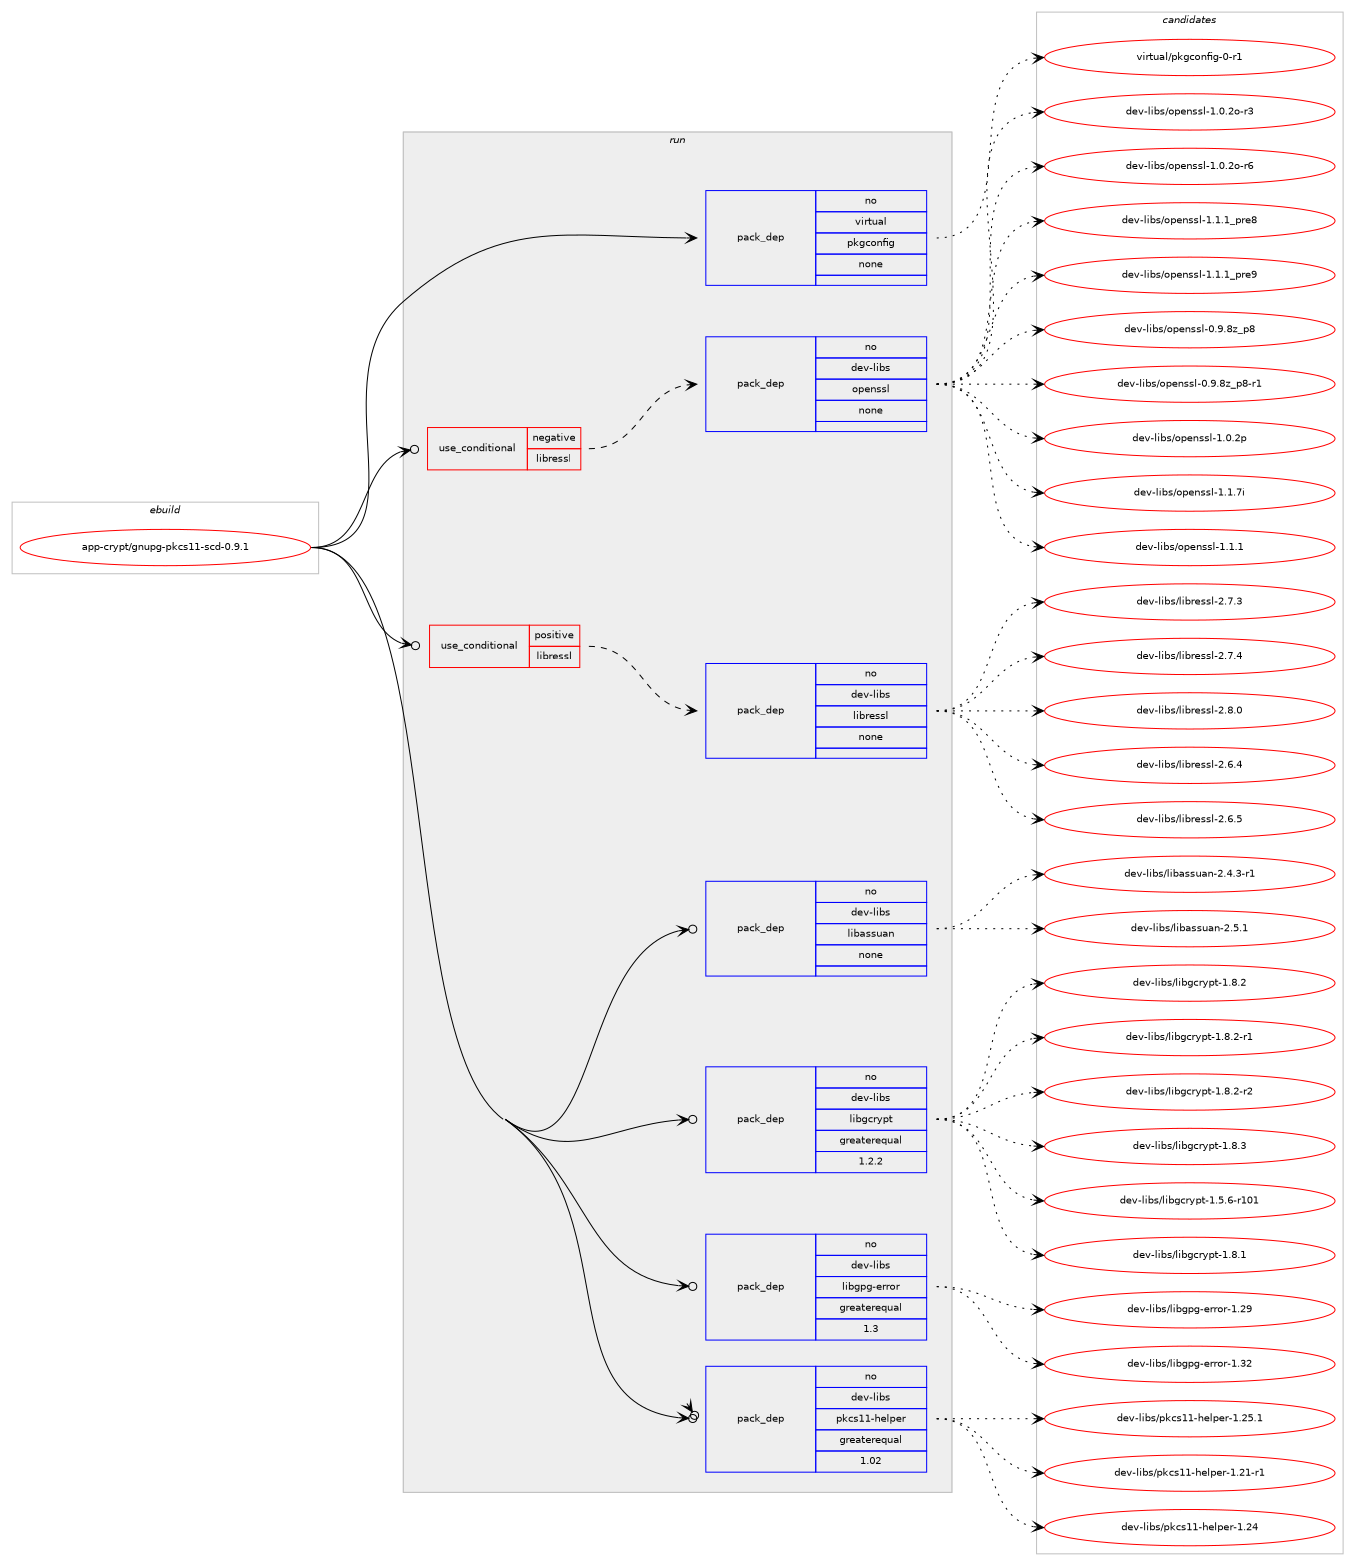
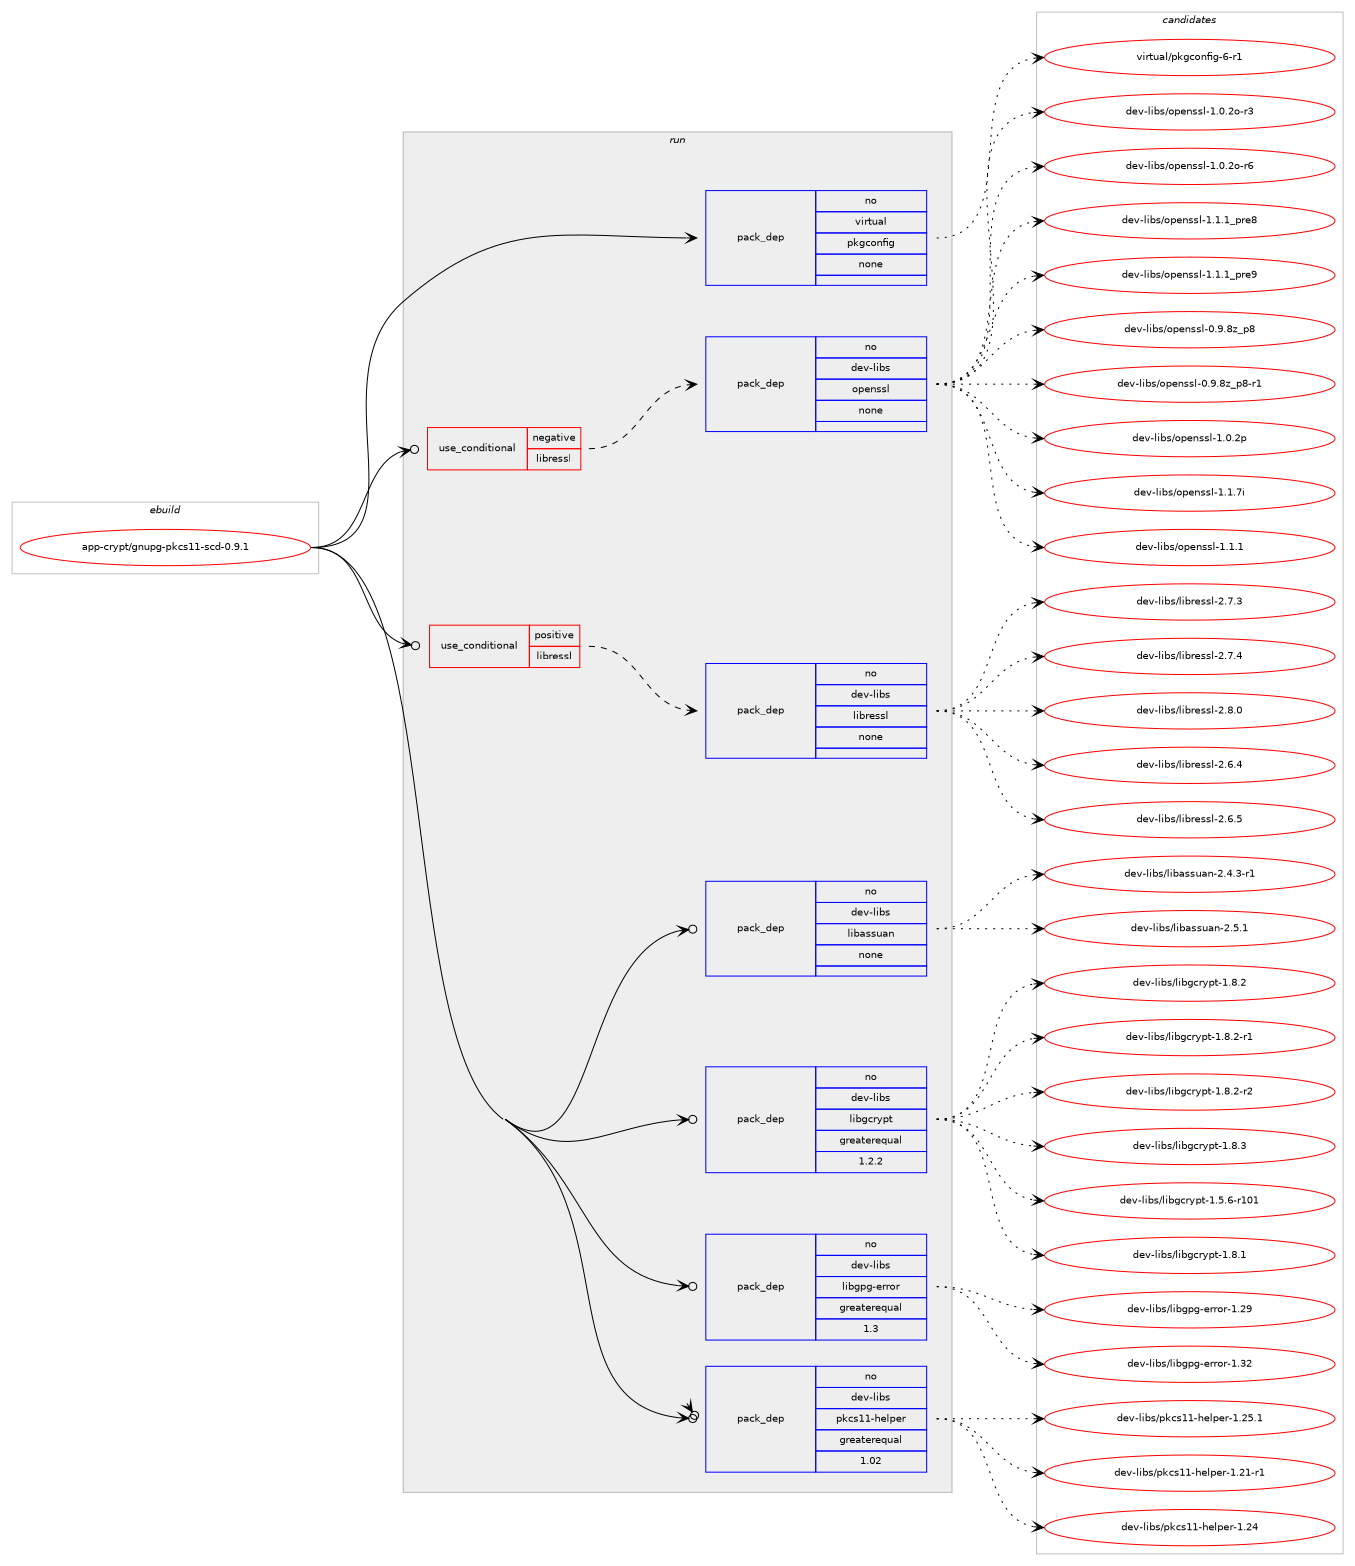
node "virtual/pkgconfig-0-r1": label "virtual/pkgconfig-0-r1" -> "virtual/pkgconfig-6-r1"
